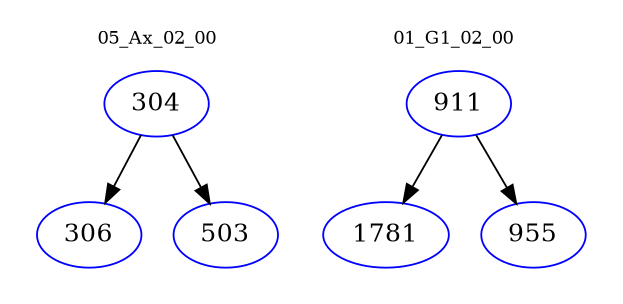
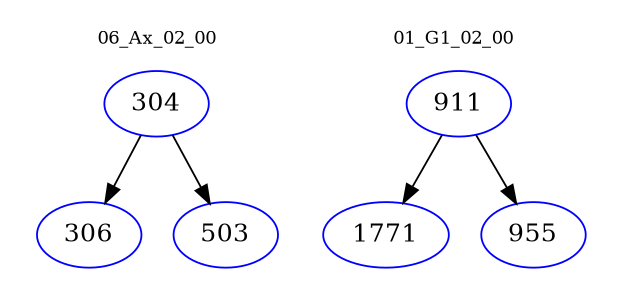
cluster "05_Ax_02_00": label "05_Ax_02_00" -> "06_Ax_02_00"
node "1781": label "1781" -> "1771"
